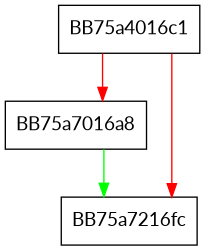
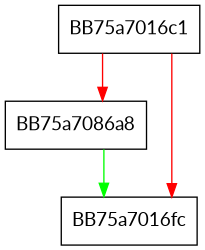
node "BB75a4016c1": label "BB75a4016c1" -> "BB75a7016c1"
node "BB75a7016a8": label "BB75a7016a8" -> "BB75a7086a8"
node "BB75a7216fc": label "BB75a7216fc" -> "BB75a7016fc"
